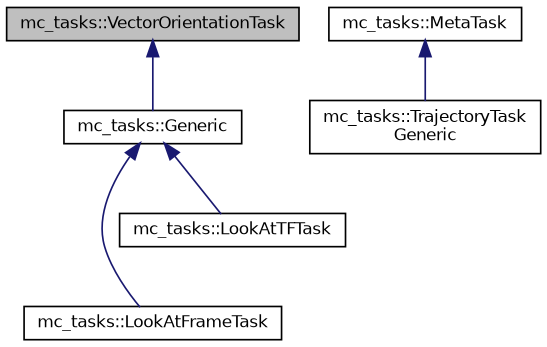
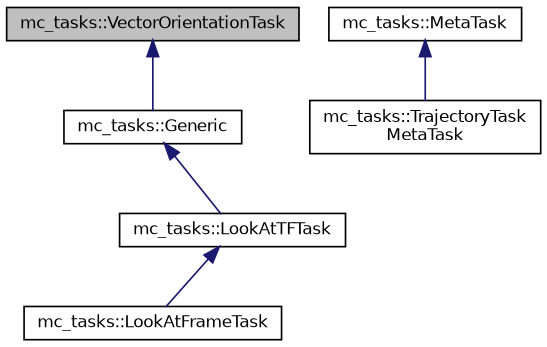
node "mc_tasks::TrajectoryTask Generic": label "mc_tasks::TrajectoryTask Generic" -> "mc_tasks::TrajectoryTask MetaTask"
edge "mc_tasks::LookAtFrameTask" -> "mc_tasks::Generic": now "mc_tasks::LookAtFrameTask" -> "mc_tasks::LookAtTFTask"
